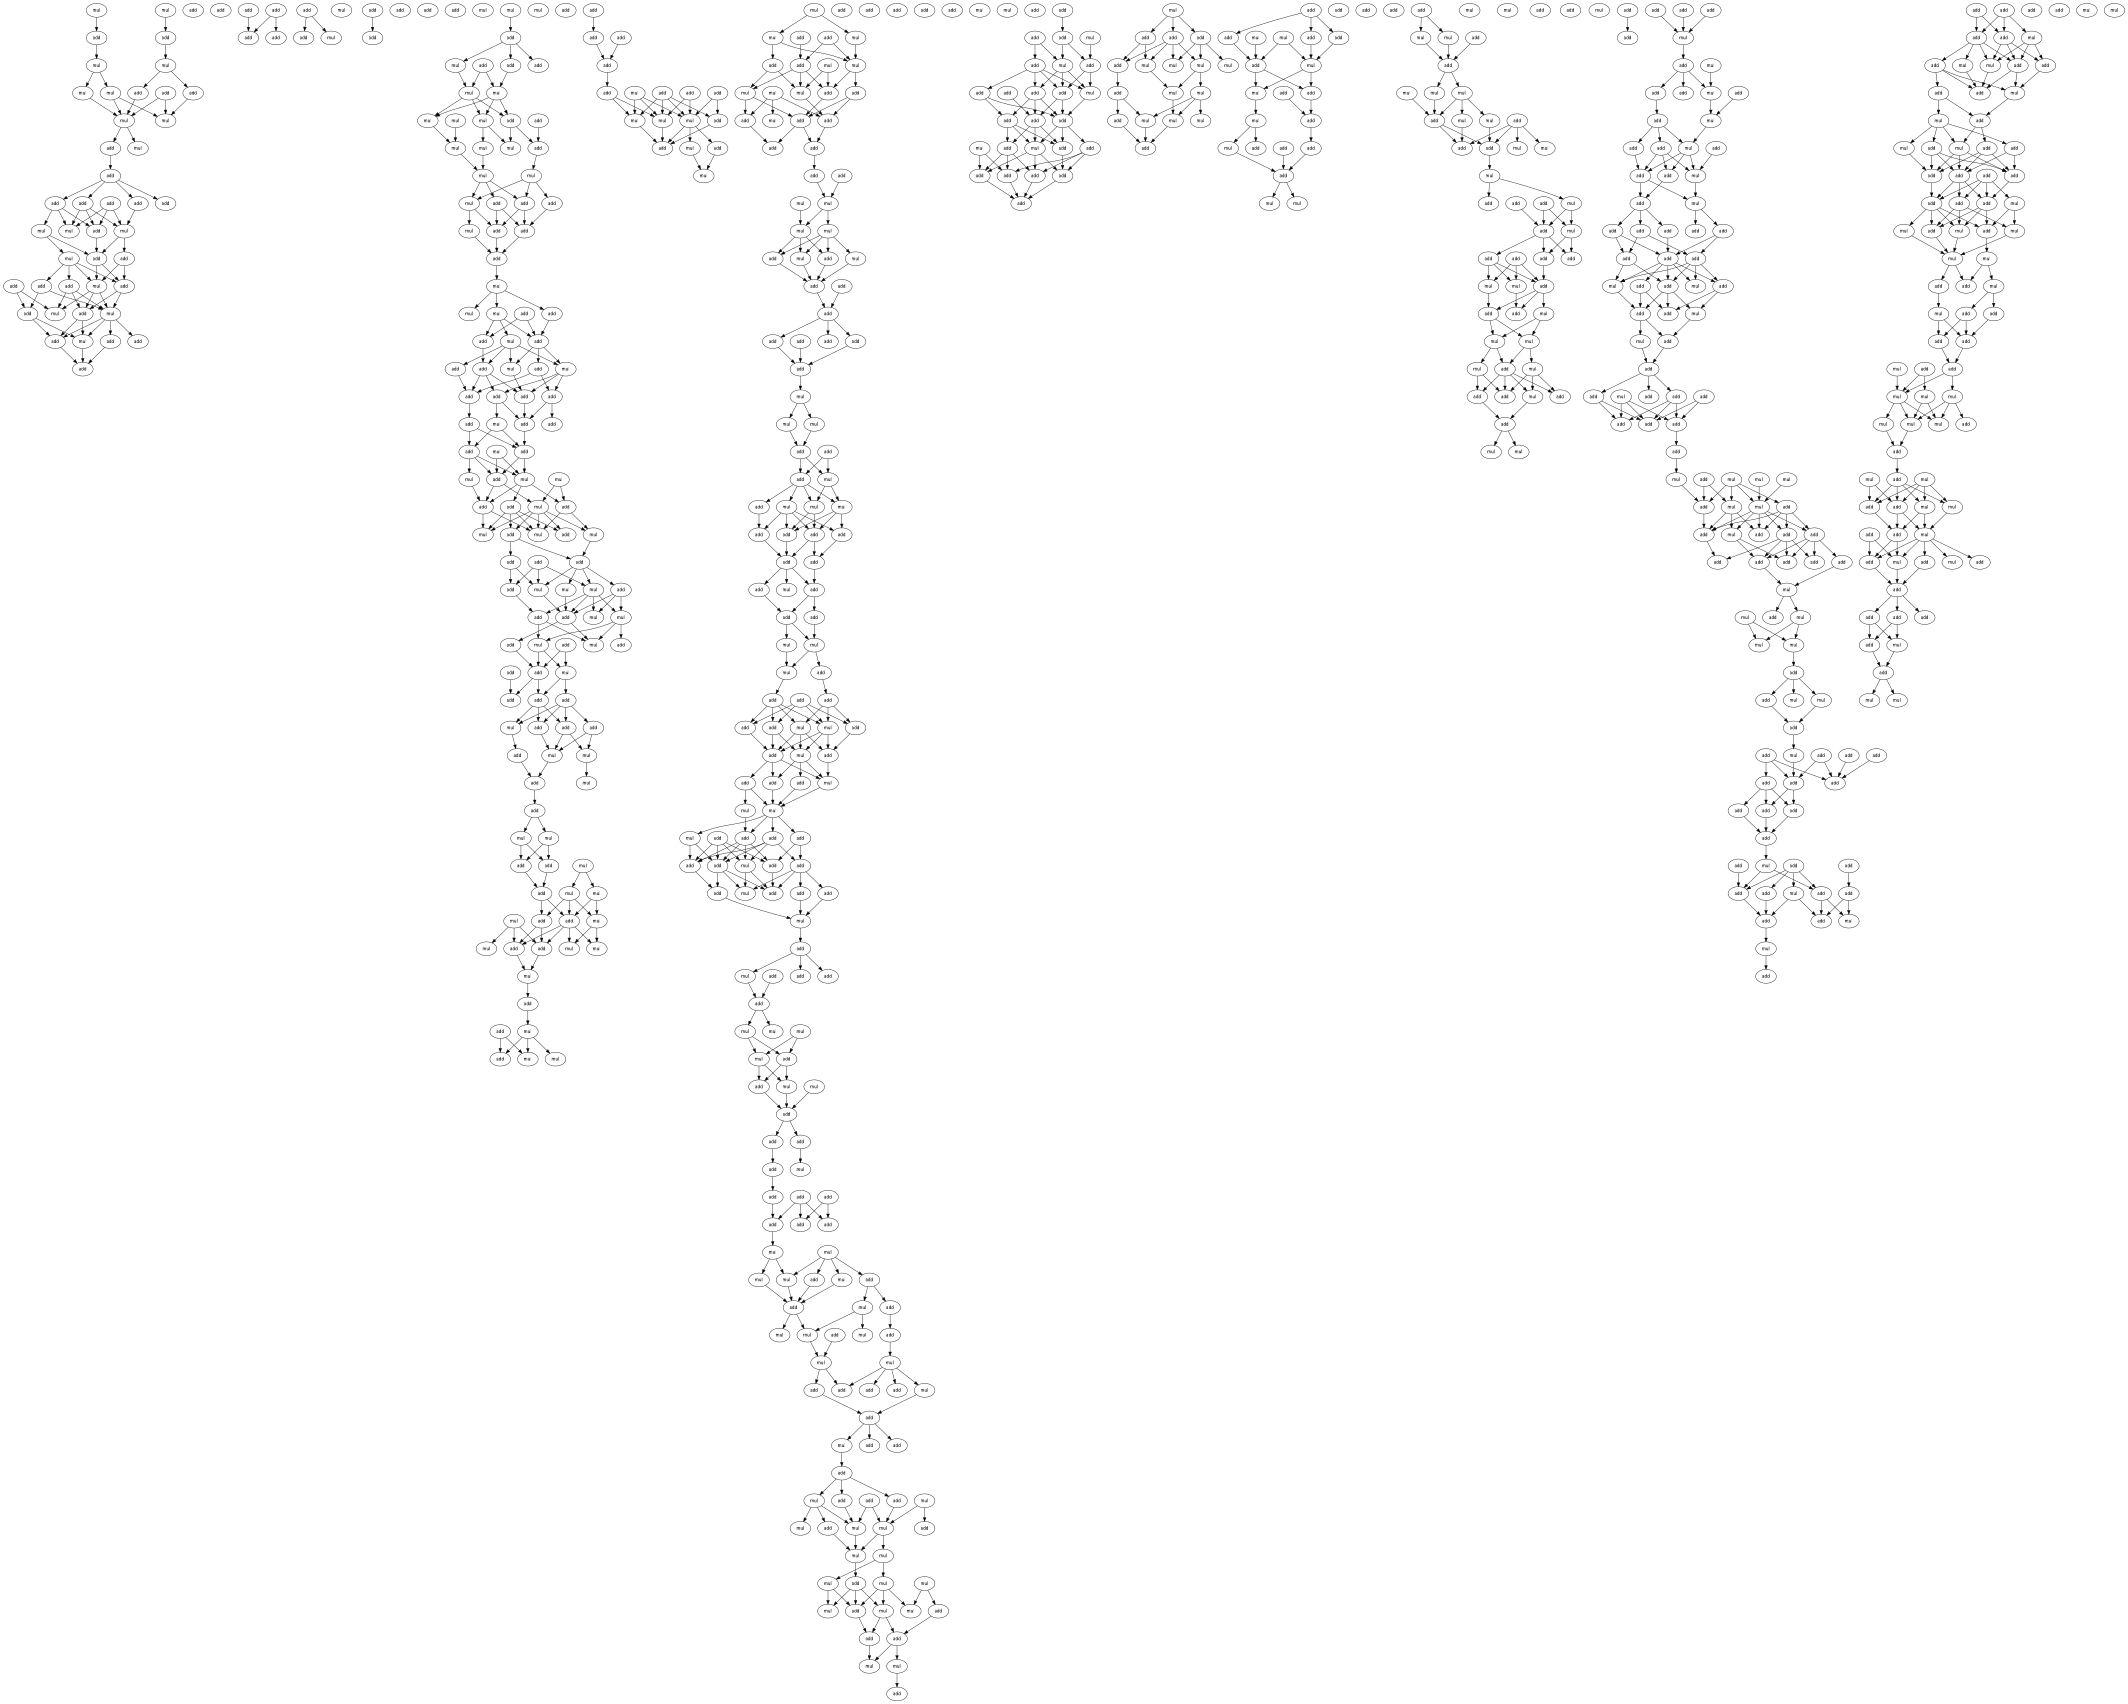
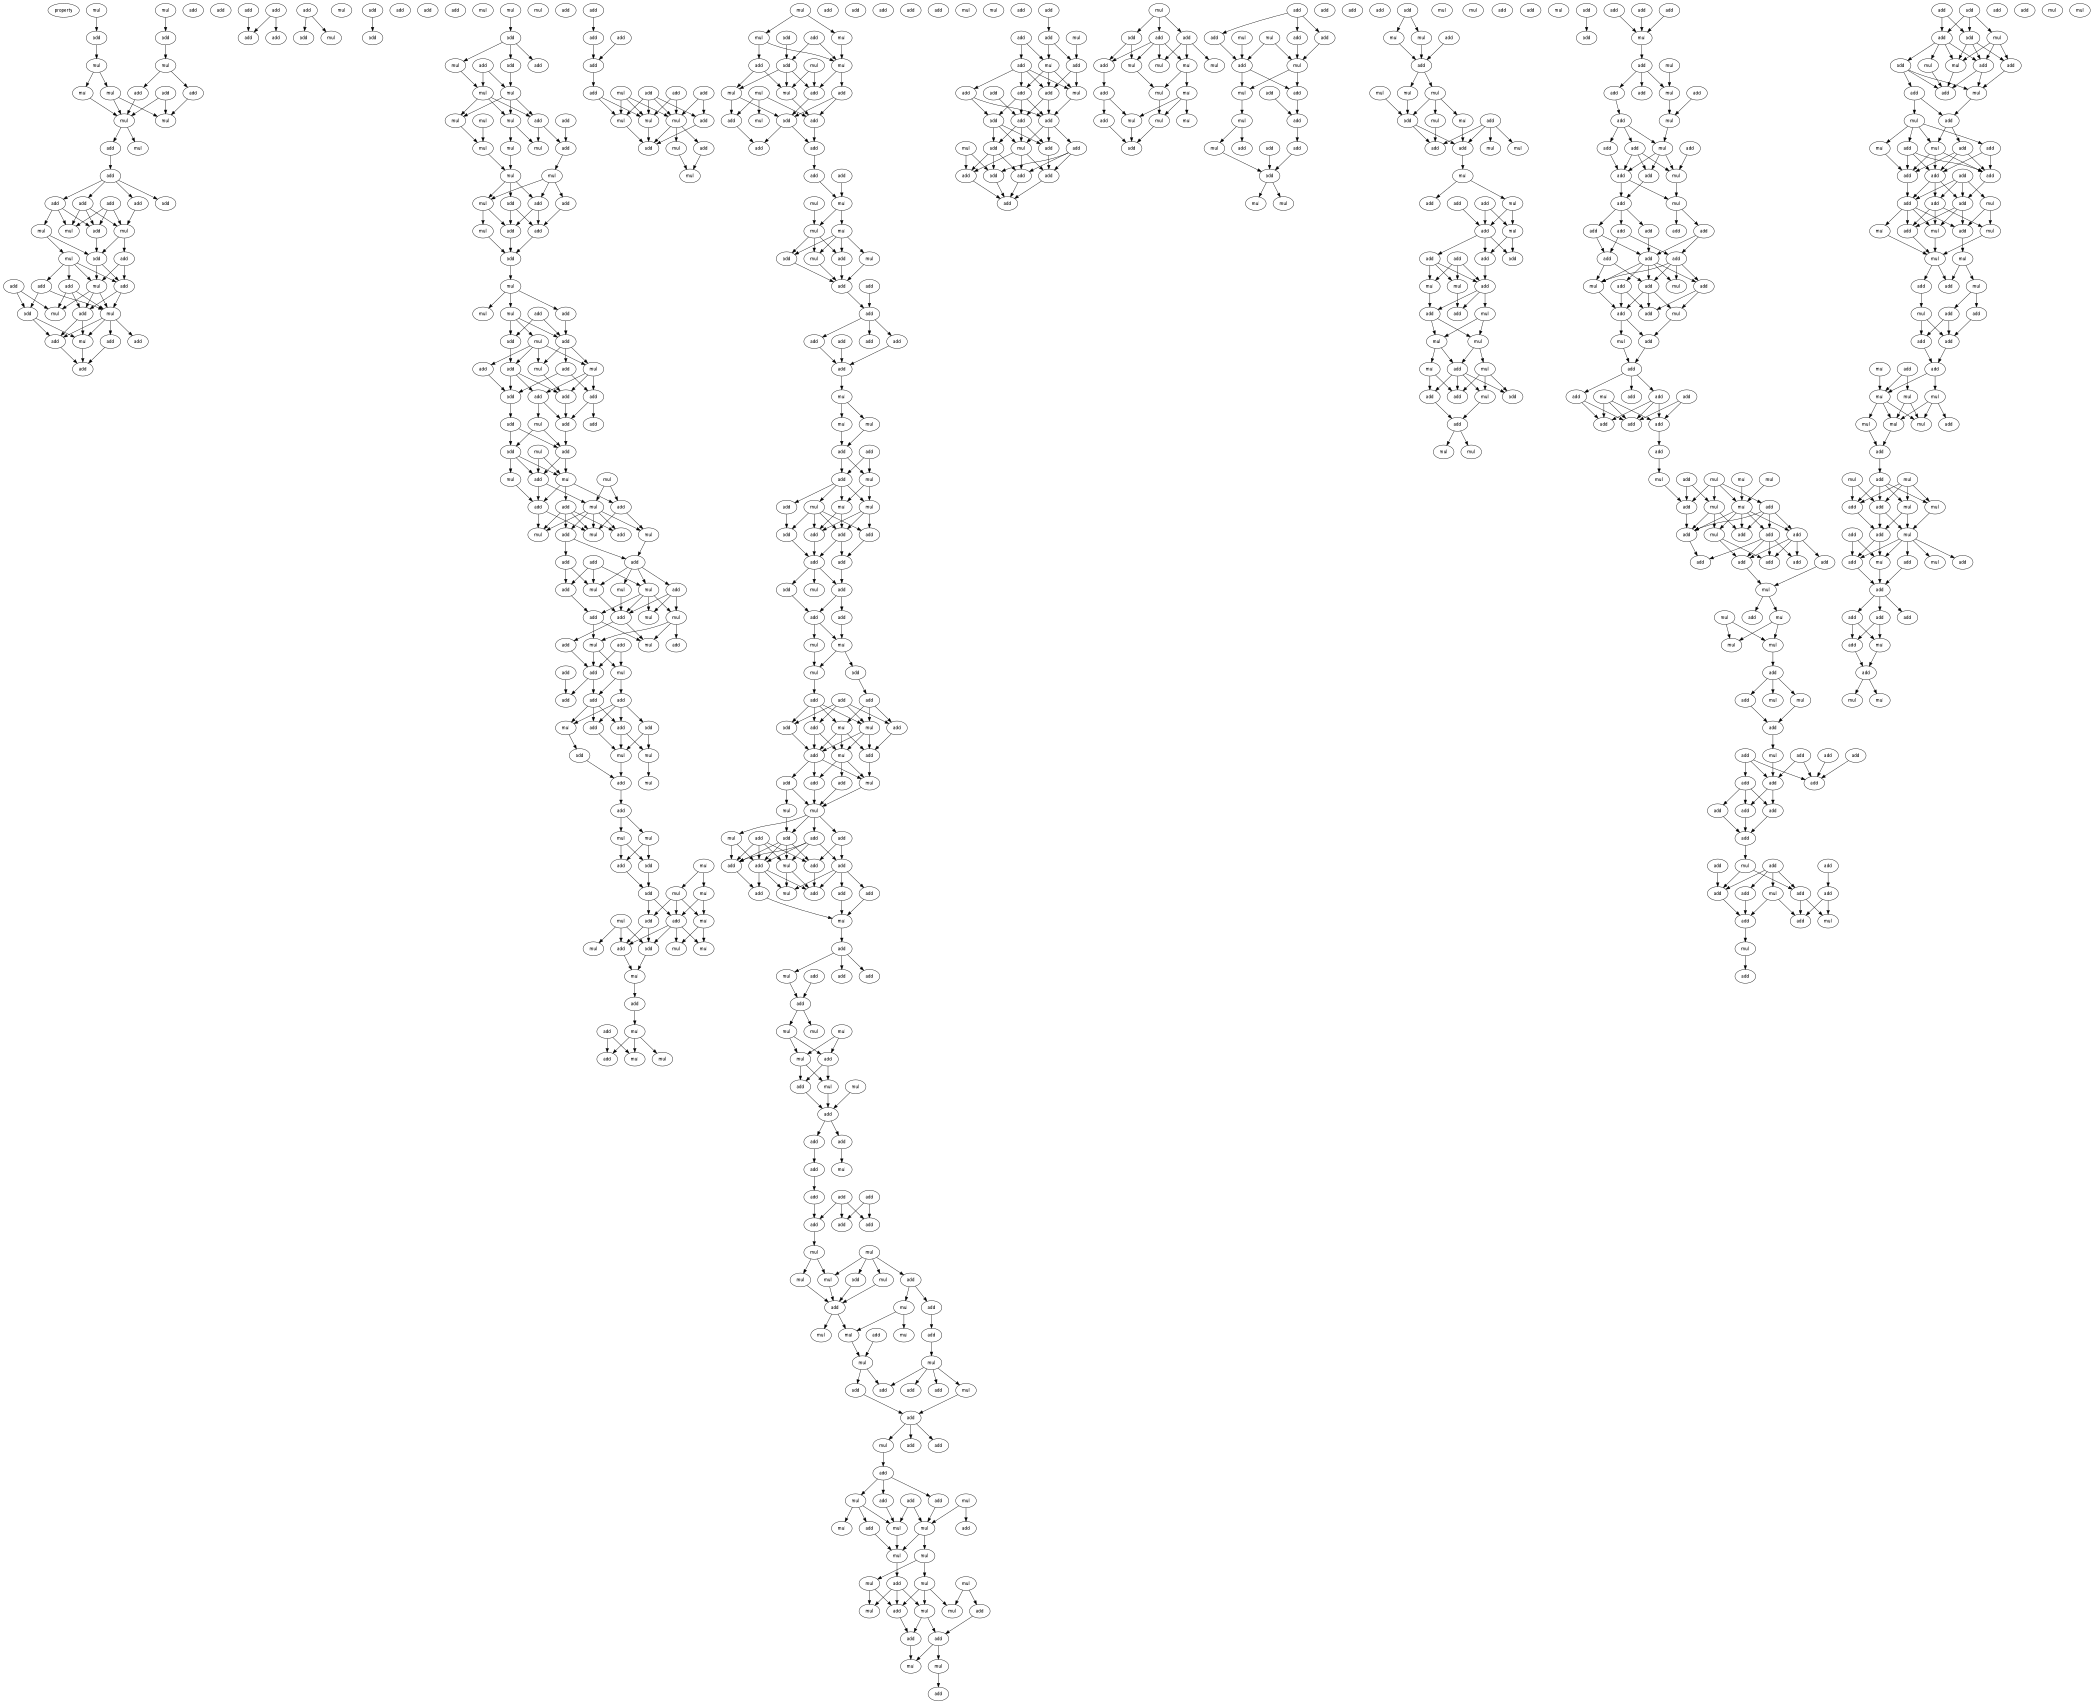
node "property": added
